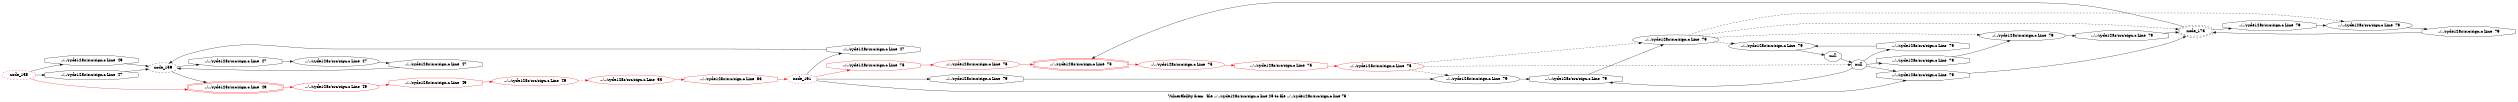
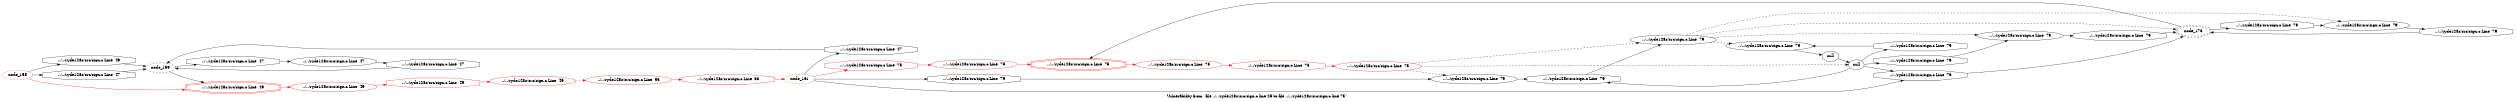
node "node_158": shape octagon -> ellipse
